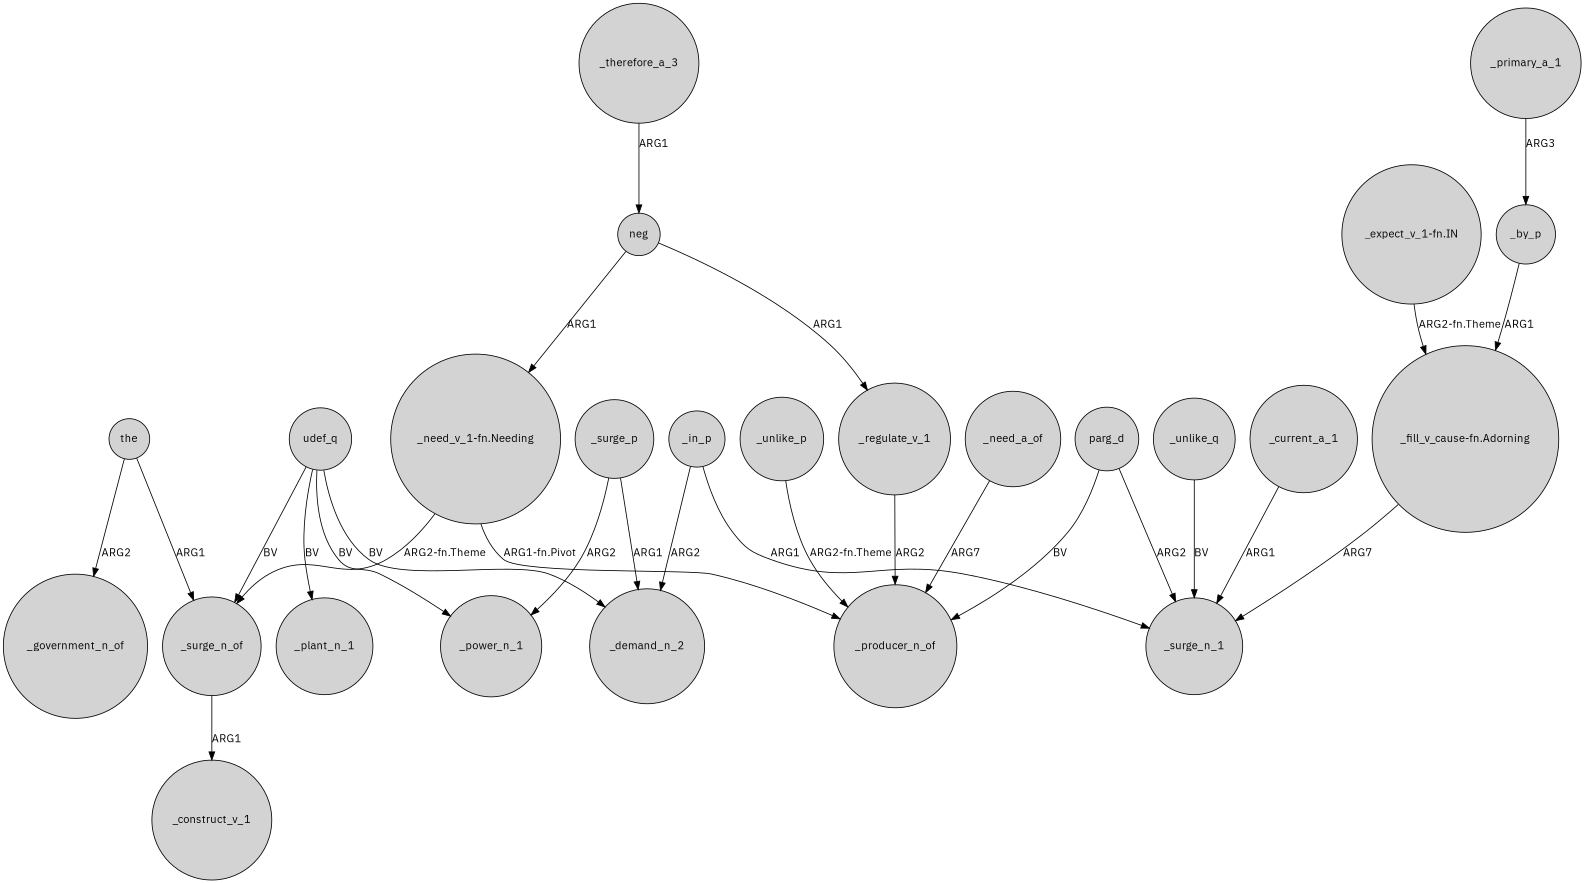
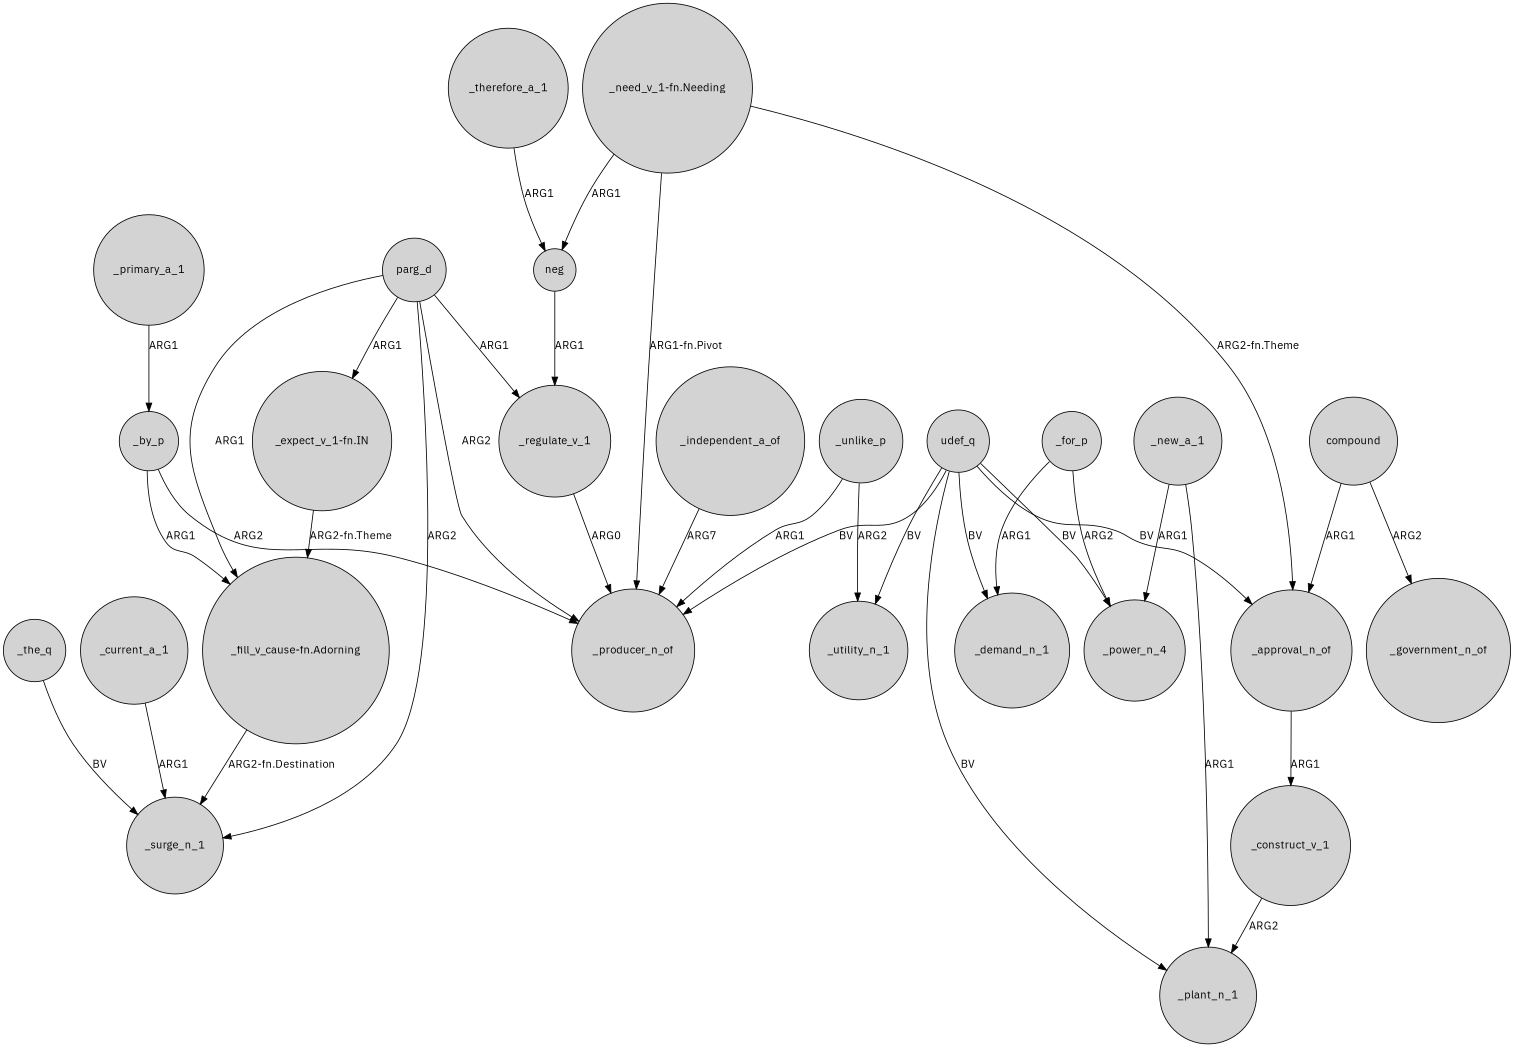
node "_therefore_a_3": label "_therefore_a_3" -> "_therefore_a_1"
edge "_primary_a_1" -> "_by_p": label "ARG3" -> "ARG1"
edge "neg" -> "_need_v_1-fn.Needing": reversed
edge "parg_d" -> "_expect_v_1-fn.IN": added, label "ARG1"
edge "parg_d" -> "_regulate_v_1": added, label "ARG1"
edge "parg_d" -> "_fill_v_cause-fn.Adorning": added, label "ARG1"
node "the": label "the" -> "compound"
node "_surge_p": label "_surge_p" -> "_for_p"
node "_in_p": removed
node "_need_a_of": label "_need_a_of" -> "_independent_a_of"
node "_unlike_q": label "_unlike_q" -> "_the_q"
node "_new_a_1": added
edge "udef_q" -> "_producer_n_of": added, label "BV"
edge "_by_p" -> "_producer_n_of": added, label "ARG2"
edge "_unlike_p" -> "_producer_n_of": label "ARG2-fn.Theme" -> "ARG1"
edge "_regulate_v_1" -> "_producer_n_of": label "ARG2" -> "ARG0"
edge "parg_d" -> "_producer_n_of": label "BV" -> "ARG2"
edge "_fill_v_cause-fn.Adorning" -> "_surge_n_1": label "ARG7" -> "ARG2-fn.Destination"
node "_surge_n_of": label "_surge_n_of" -> "_approval_n_of"
node "_power_n_1": label "_power_n_1" -> "_power_n_4"
node "_demand_n_2": label "_demand_n_2" -> "_demand_n_1"
node "_utility_n_1": added
edge "_construct_v_1" -> "_plant_n_1": added, label "ARG2"
